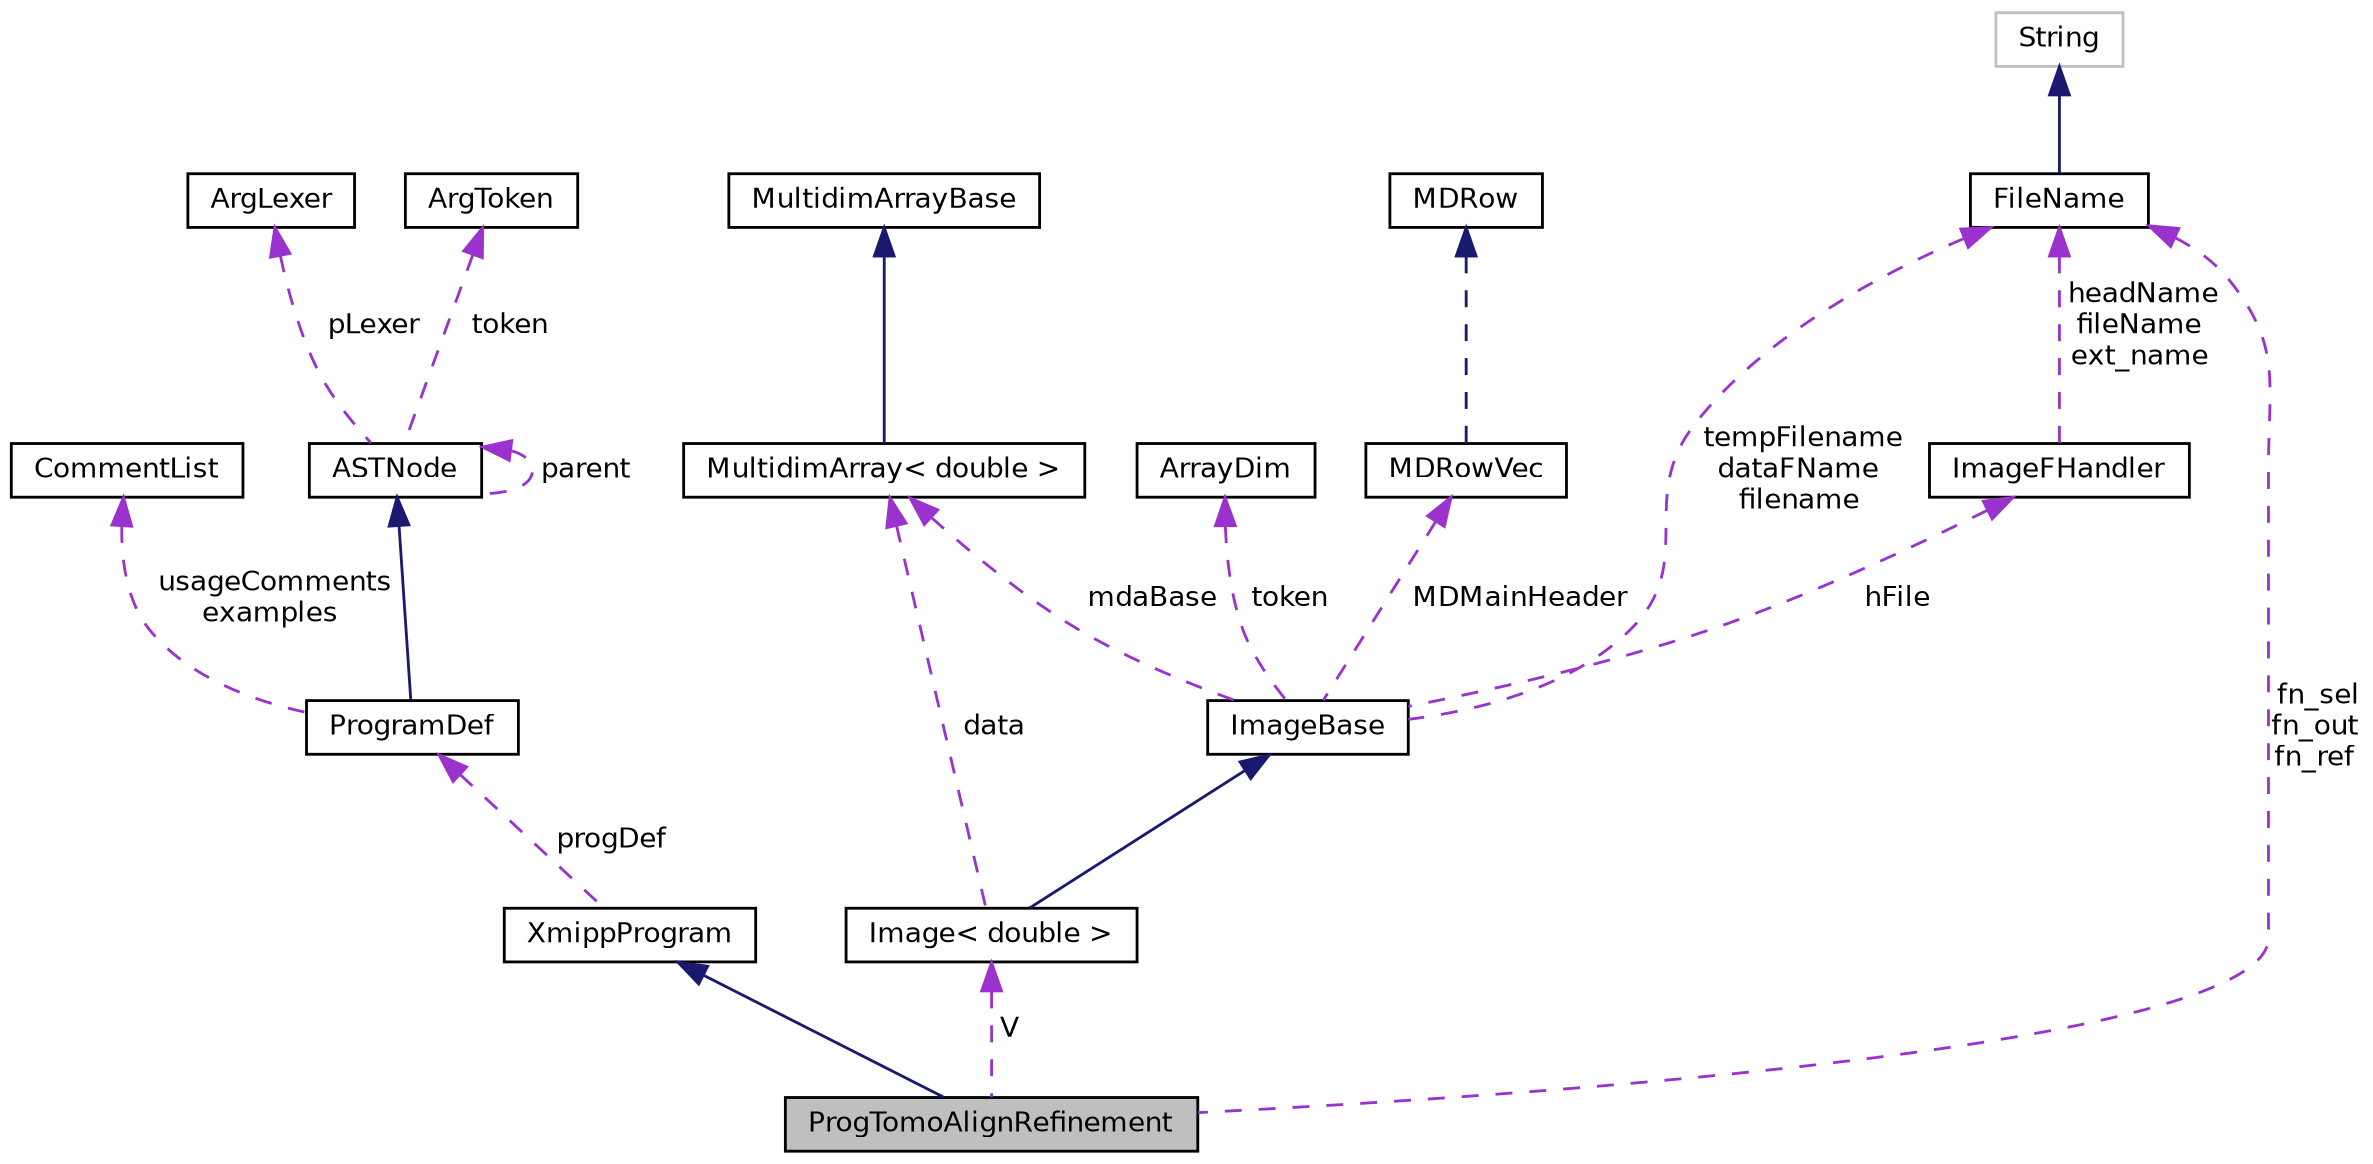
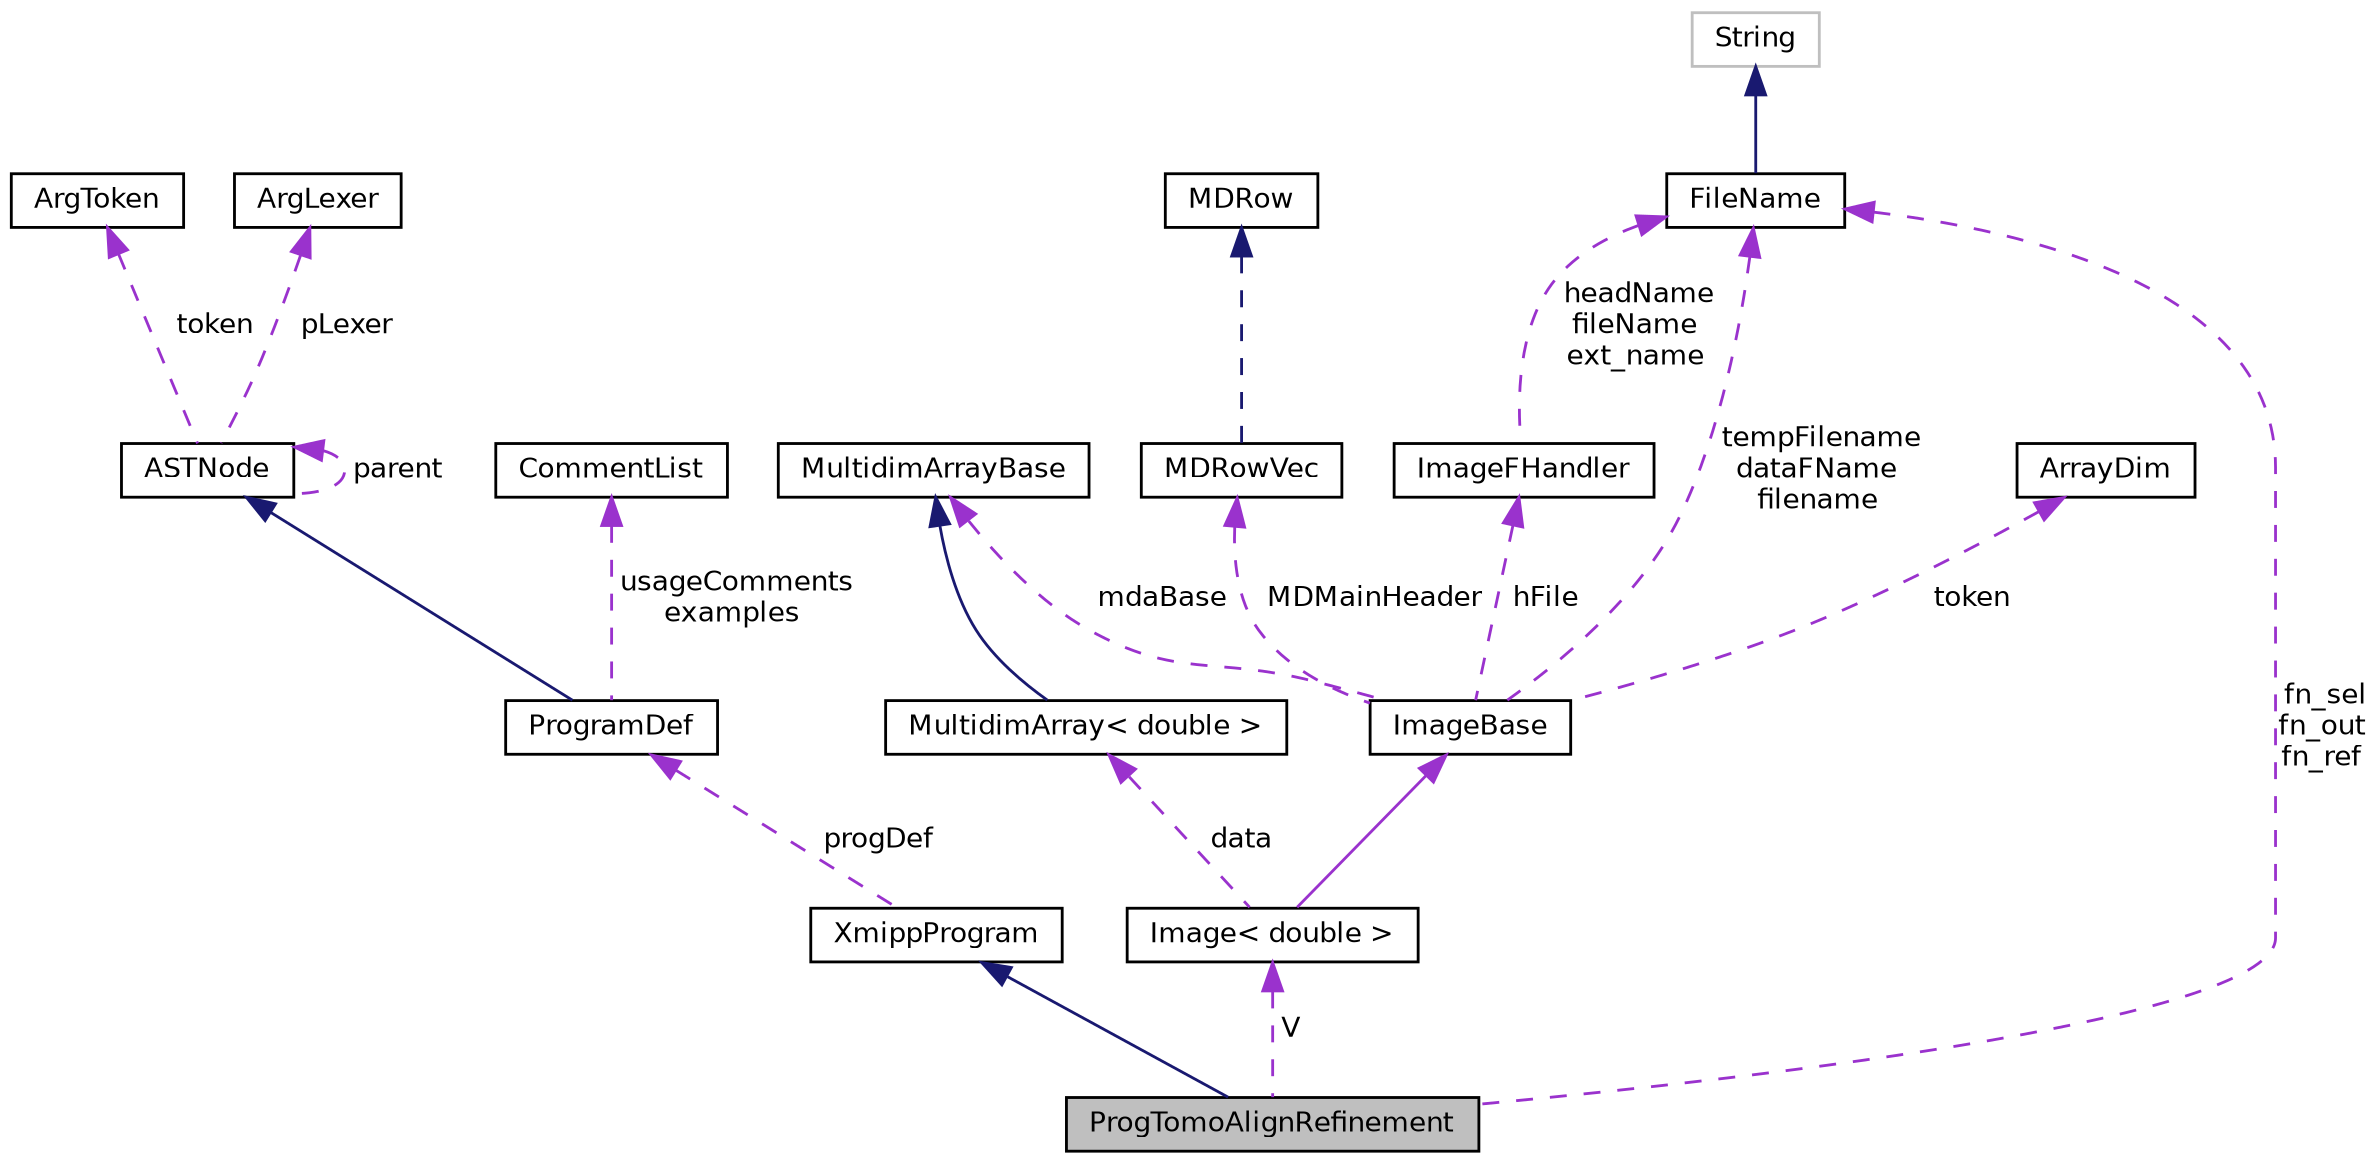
edge "ImageBase" -> "MultidimArray< double >": now "ImageBase" -> "MultidimArrayBase"
edge "Image< double >" -> "ImageBase": color midnightblue -> darkorchid3
